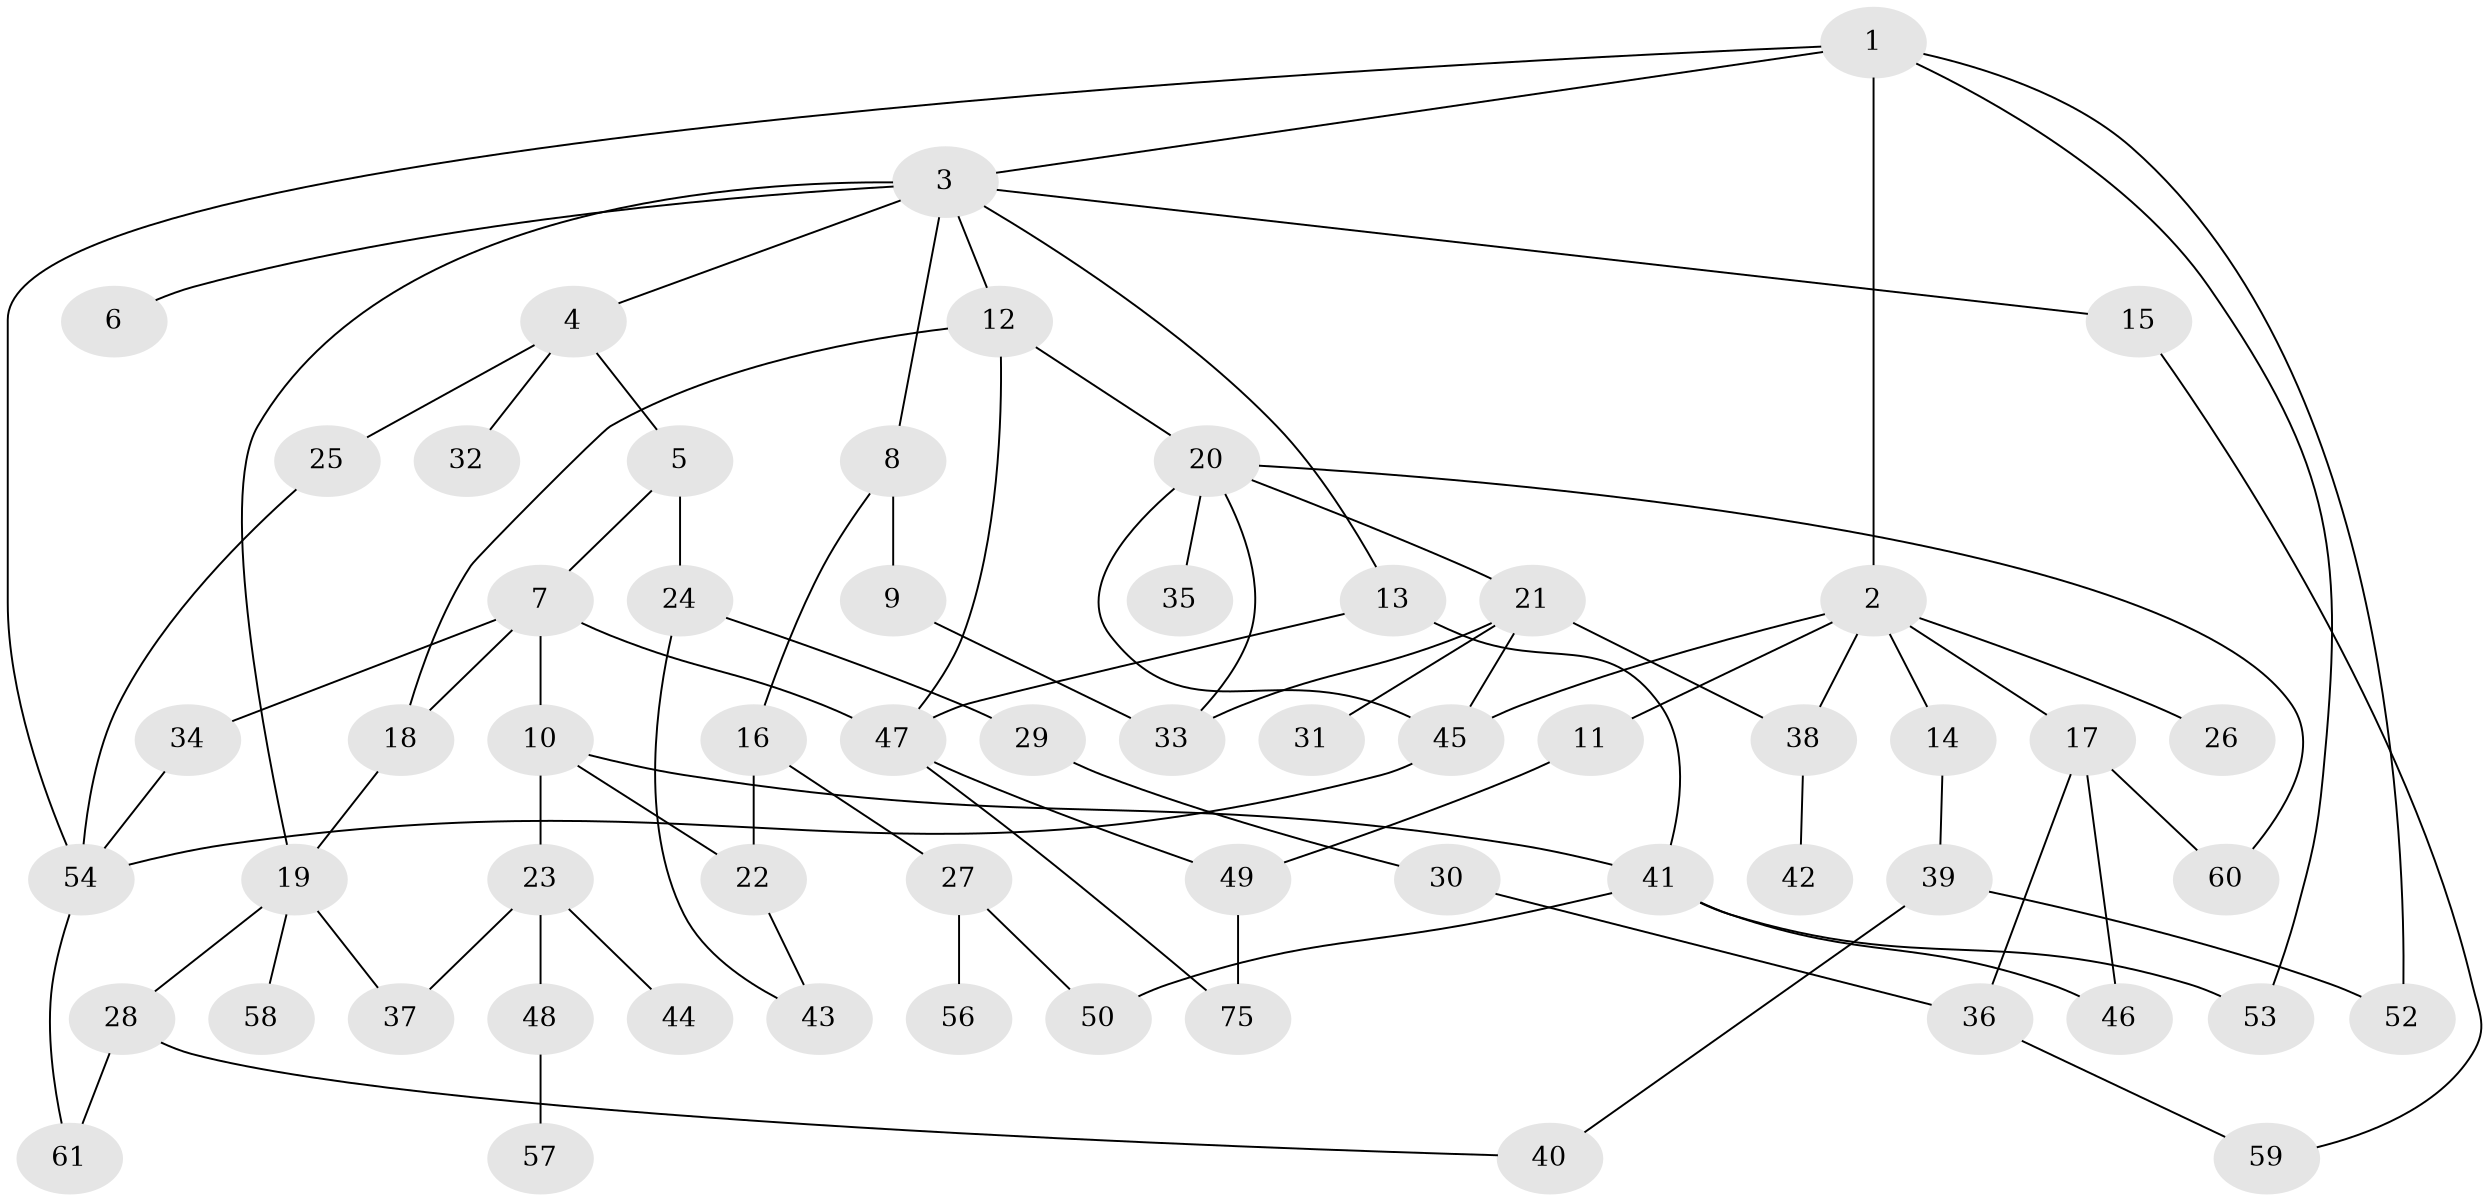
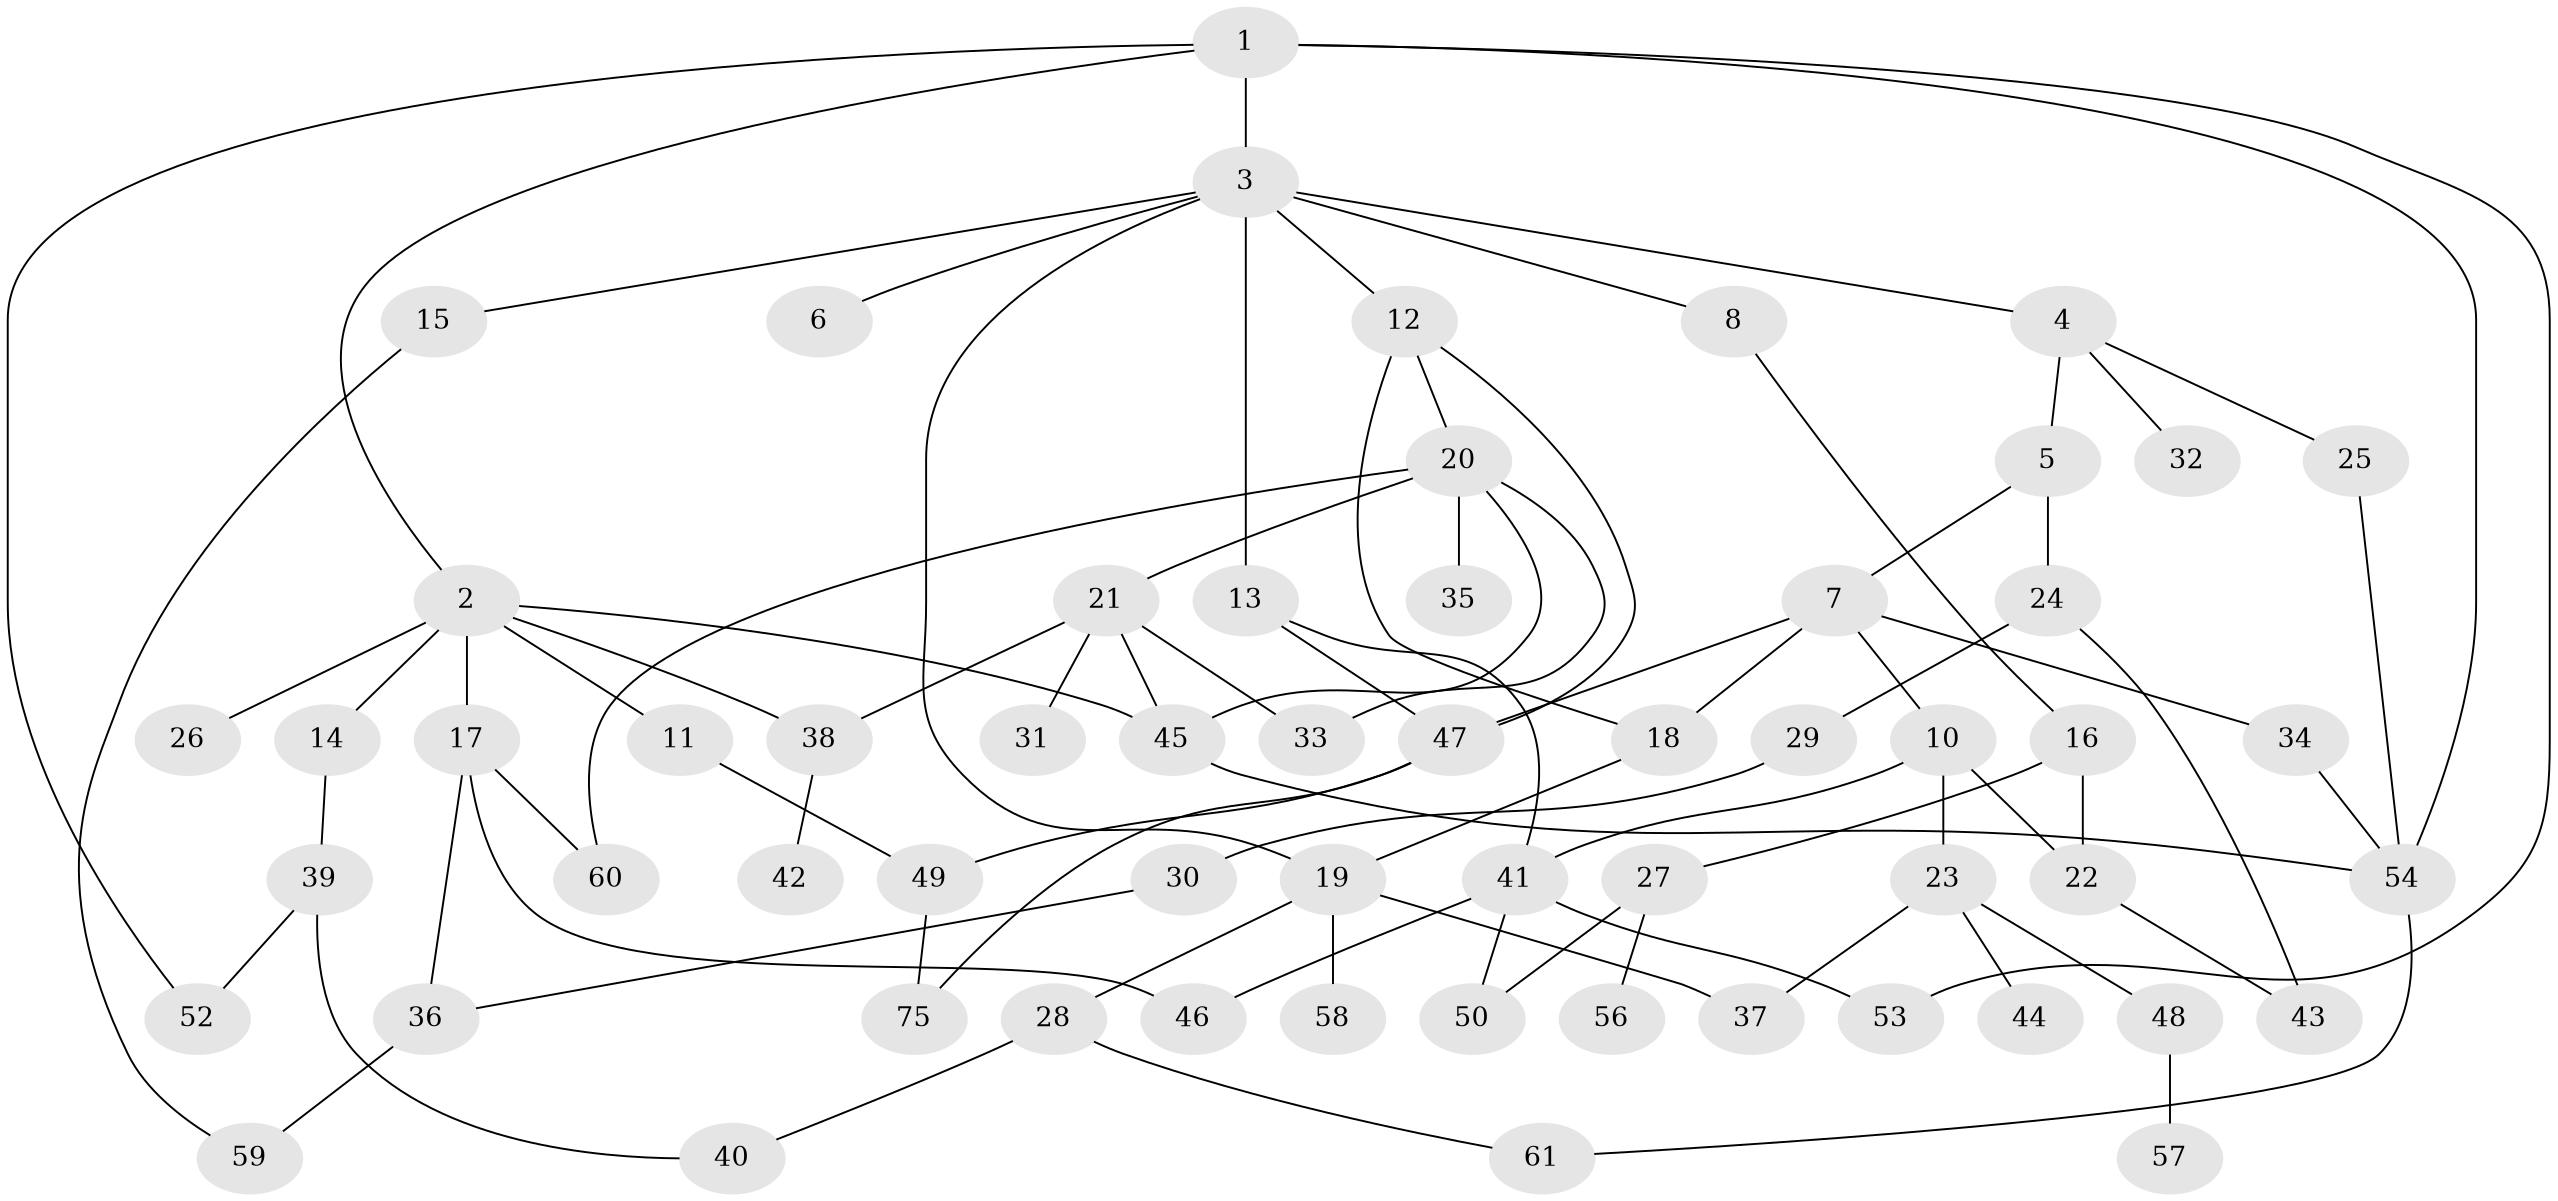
node "9": removed
